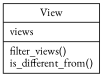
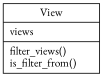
node "View": text "is_different_from()" -> "is_filter_from()"
